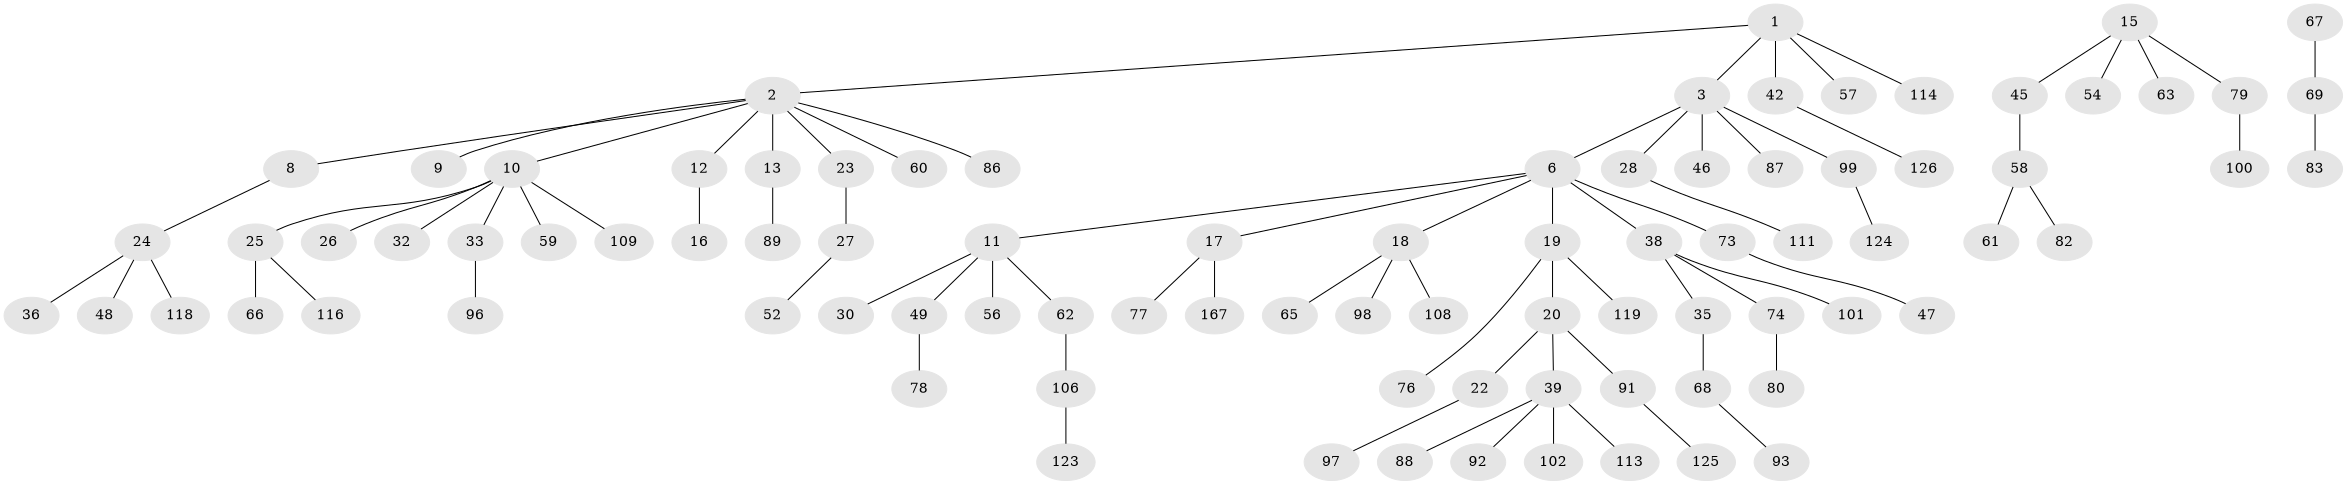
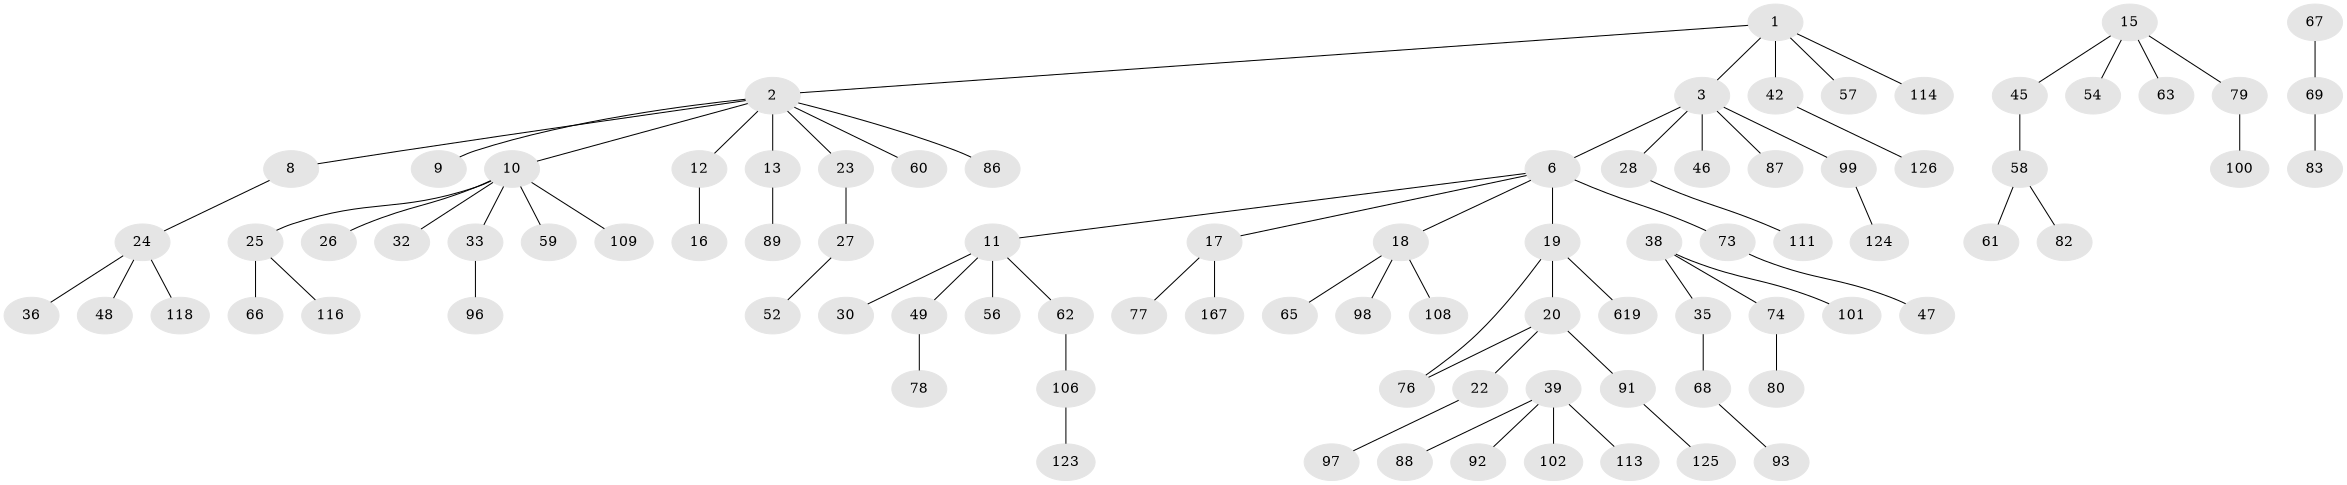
edge "6" -- "38": removed
node "119": label "119" -> "619"
edge "20" -- "39": now "20" -- "76"
